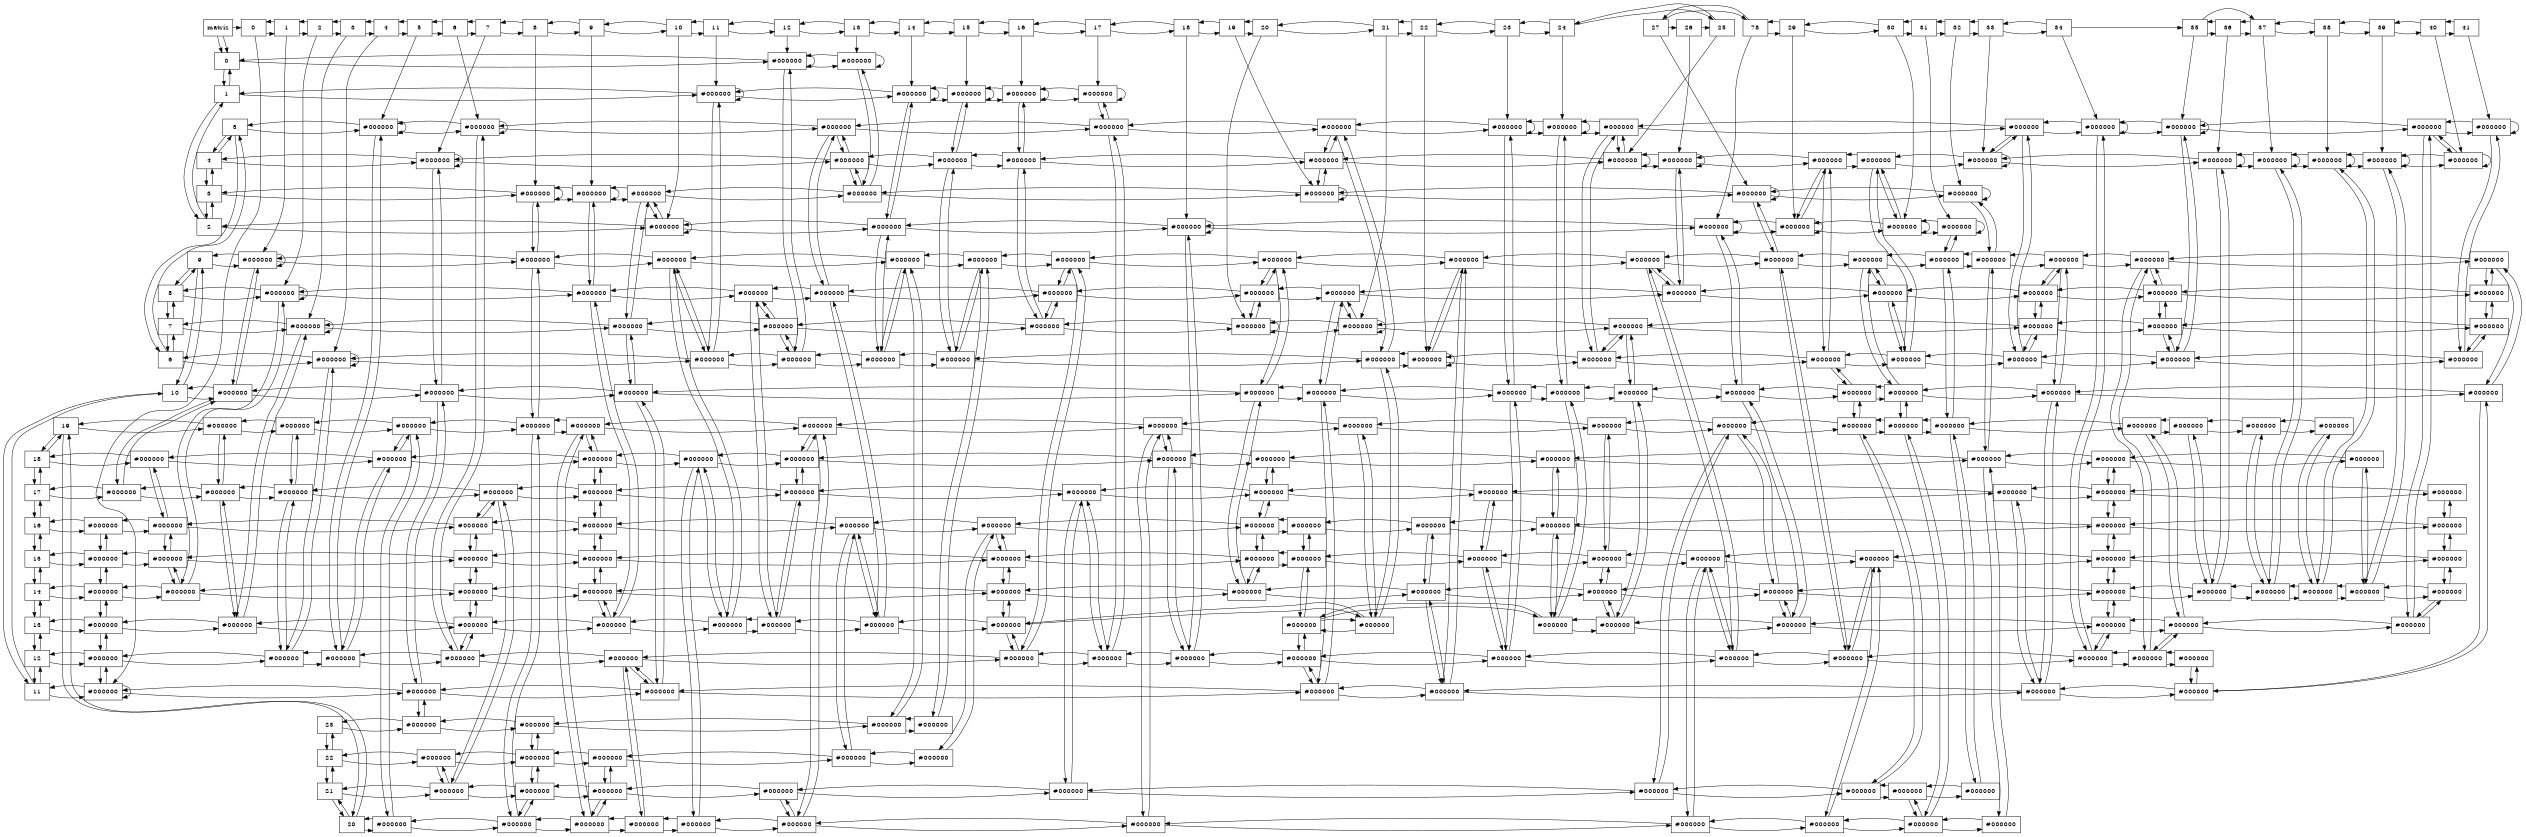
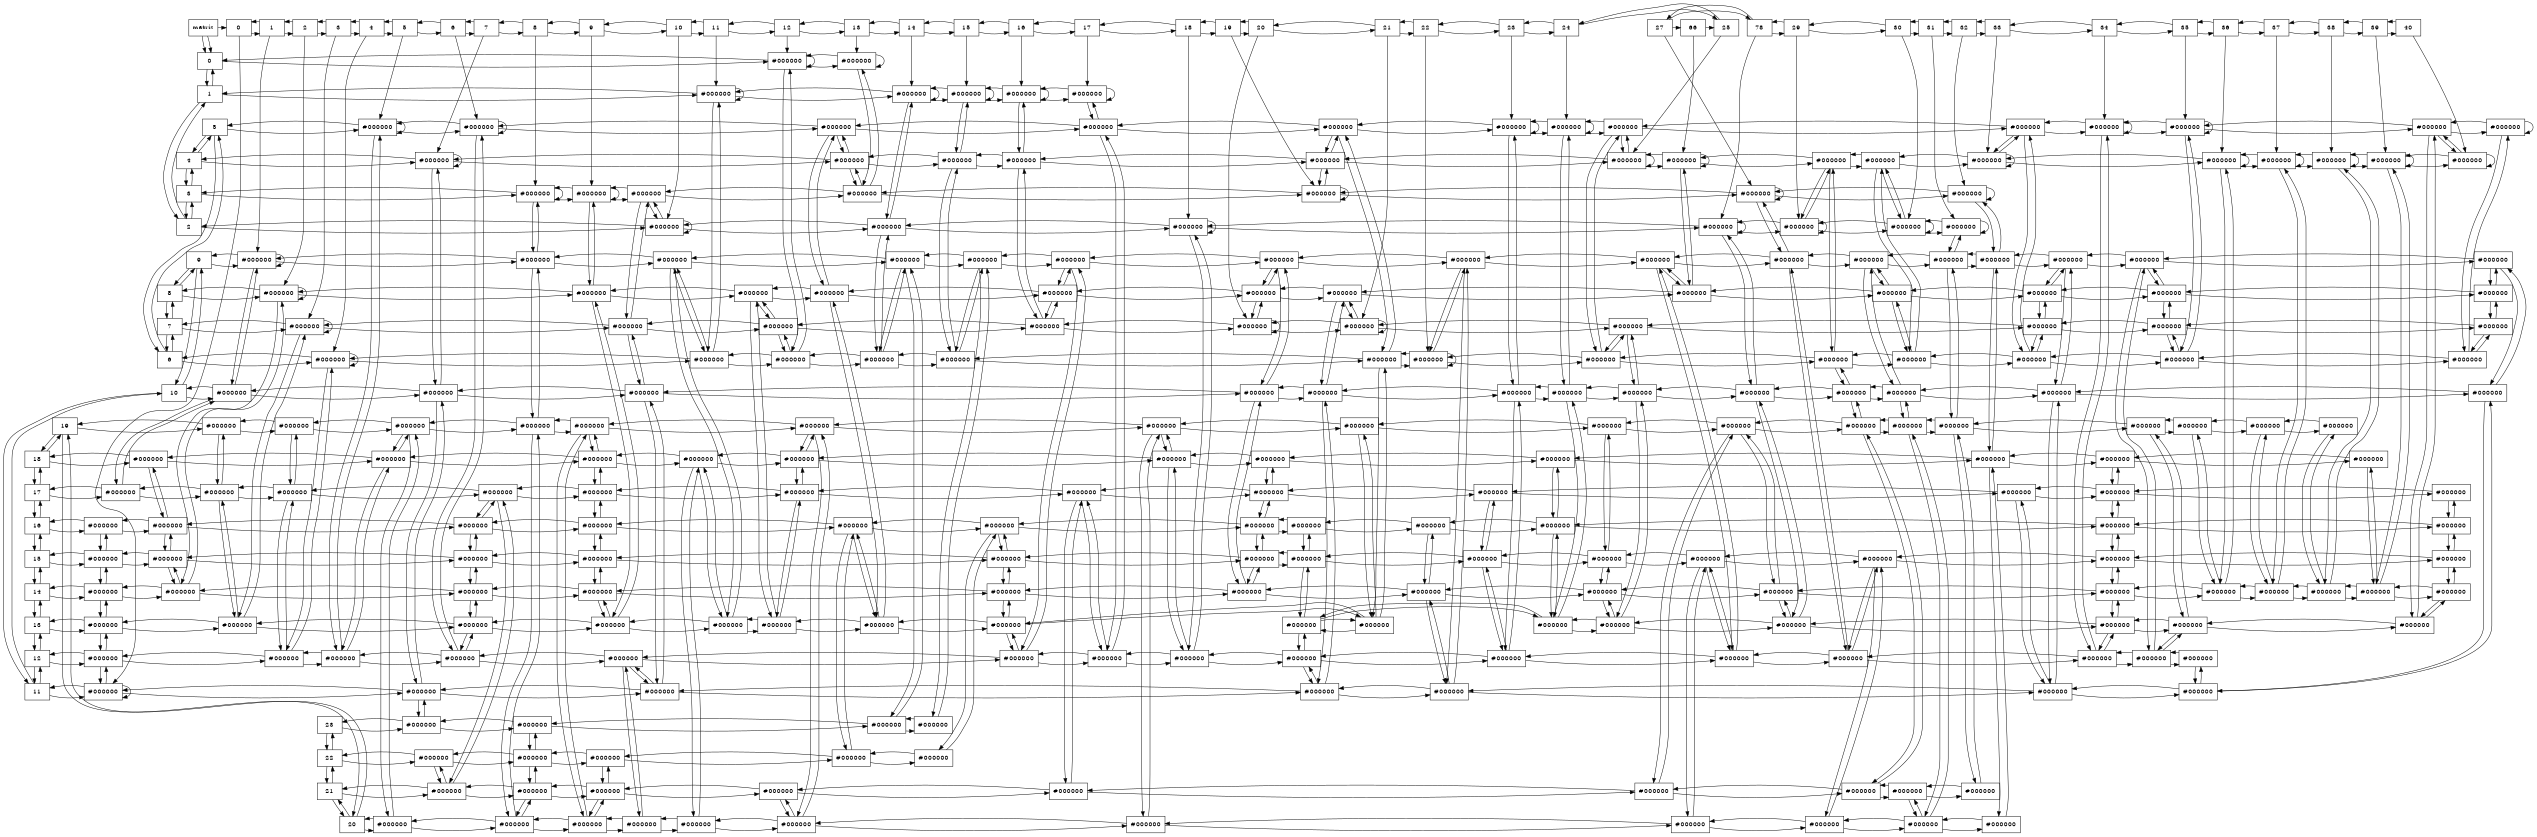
edge "35" -> "37": now "35" -> "34"
node "26": label "26" -> "66"
node "41": removed
